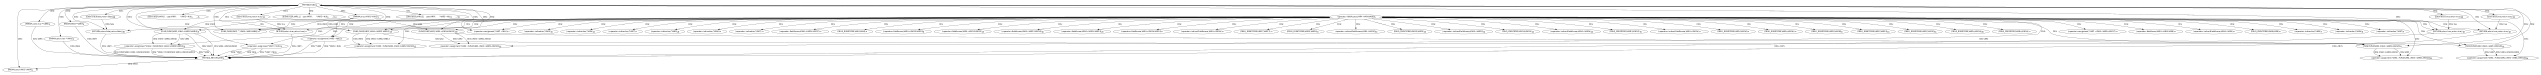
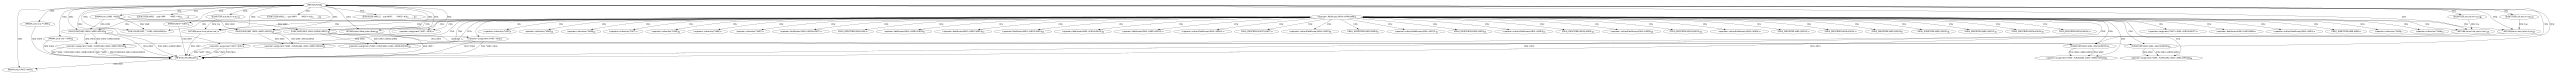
node "(IDENTIFIER,false,return false;)": removed
node "(<operator>.indirectFieldAccess,VAR4->VAR10)": added
